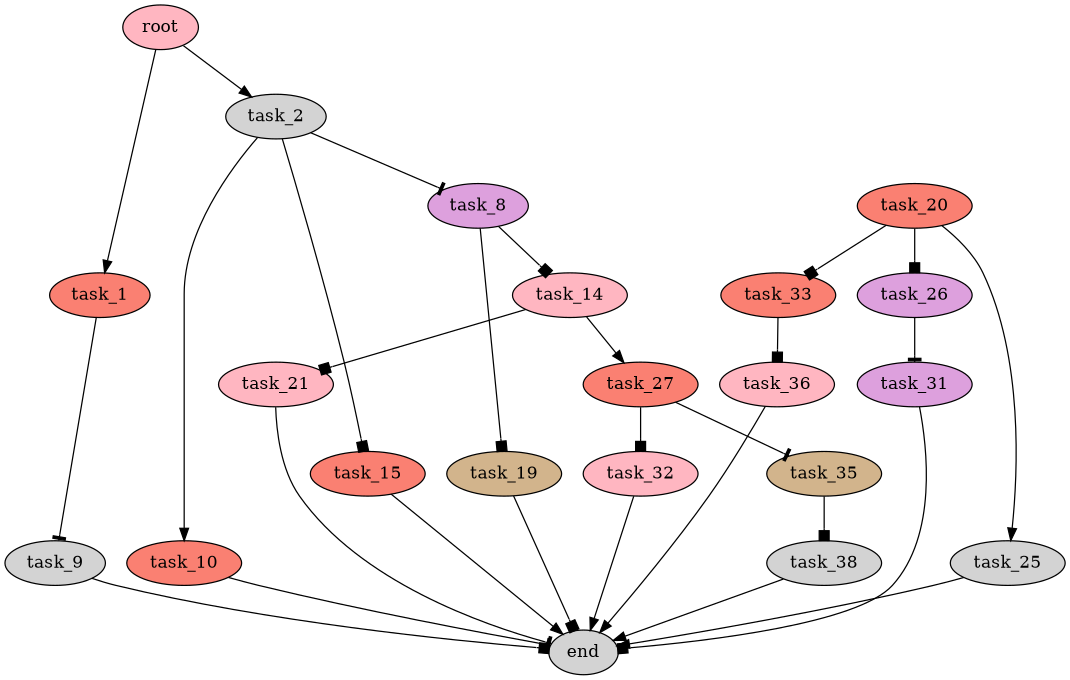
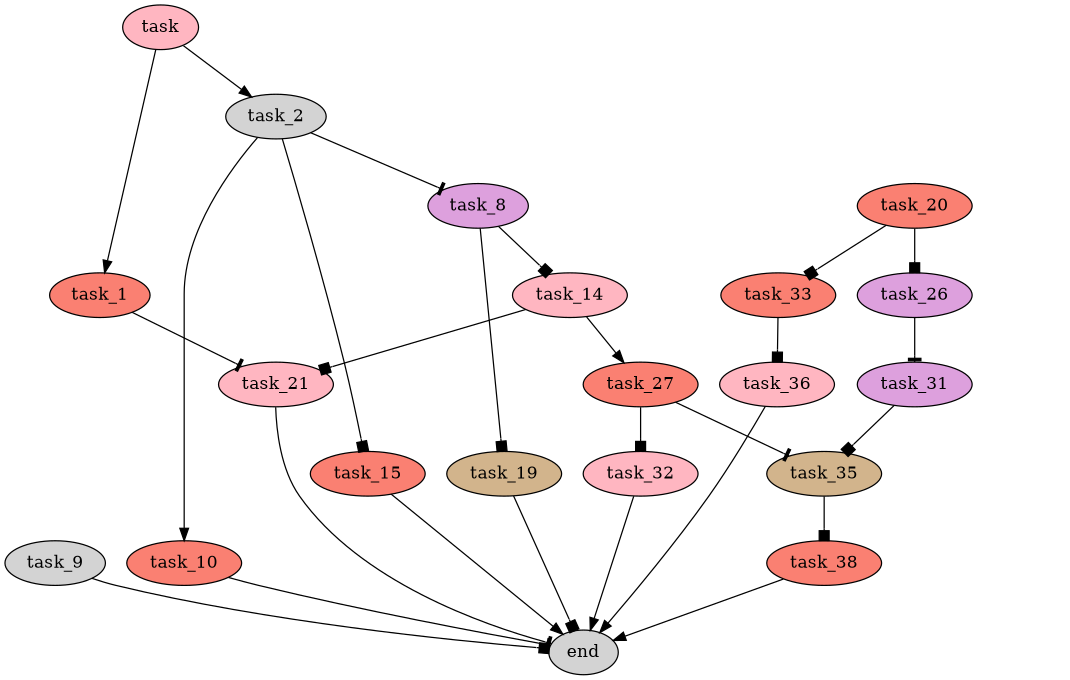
node "root": label "root" -> "task"
edge "task_1" -> "task_9": now "task_1" -> "task_21"
node "task_38": fillcolor lightgrey -> salmon
node "task_25": removed
edge "task_31" -> "end": now "task_31" -> "task_35"
